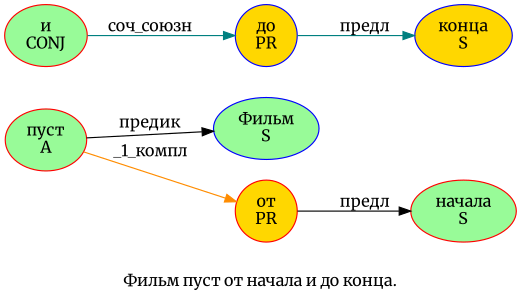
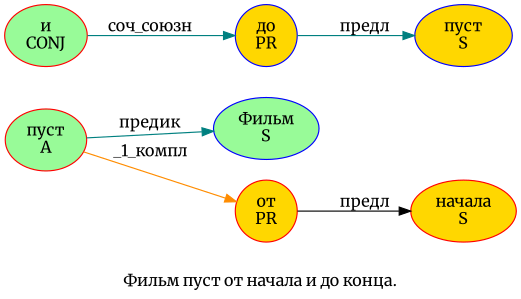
node "конца S": label "конца S" -> "пуст S"
edge "пуст A" -> "Фильм S": color black -> teal
node "начала S": fillcolor palegreen -> gold
